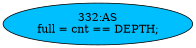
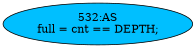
node "332:AS full = cnt == DEPTH;": label "332:AS full = cnt == DEPTH;" -> "532:AS full = cnt == DEPTH;"
